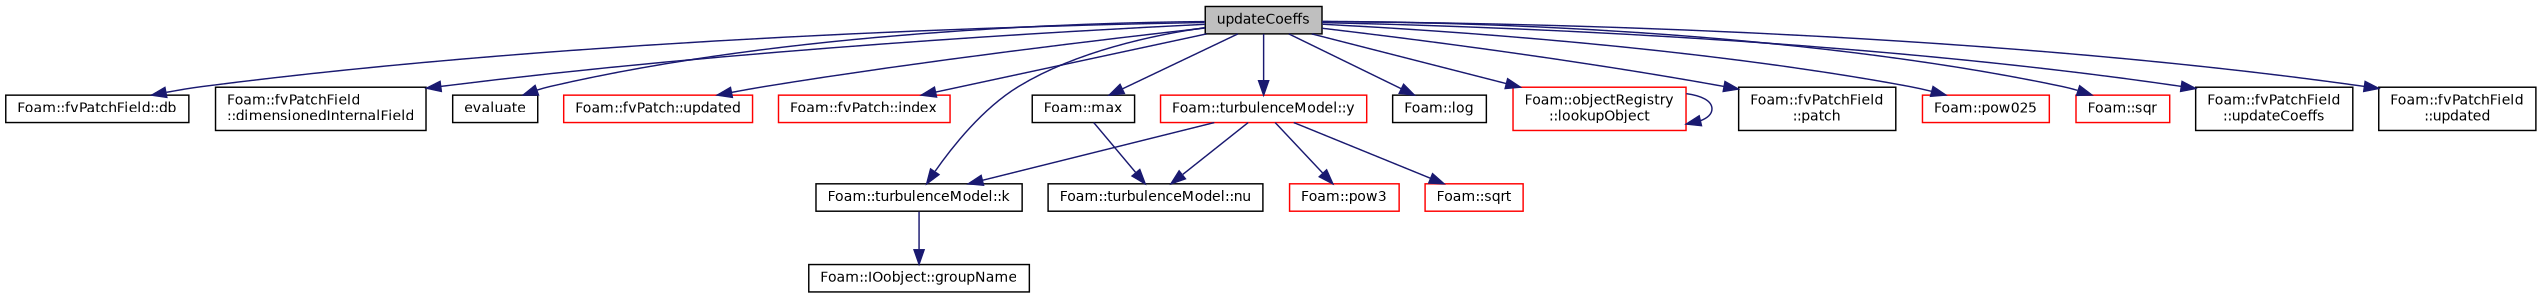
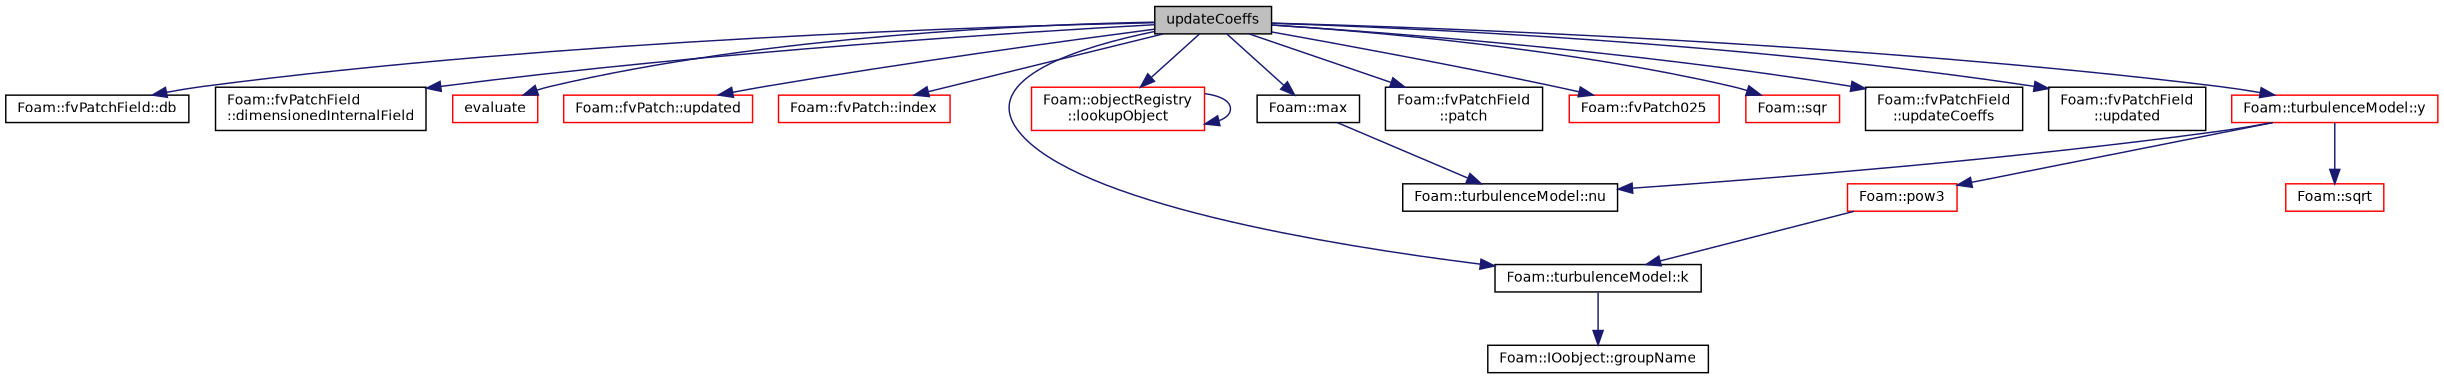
node "evaluate": color black -> red
node "Foam::log": removed
node "Foam::pow025": label "Foam::pow025" -> "Foam::fvPatch025"
edge "Foam::turbulenceModel::y" -> "Foam::turbulenceModel::k": now "Foam::pow3" -> "Foam::turbulenceModel::k"
